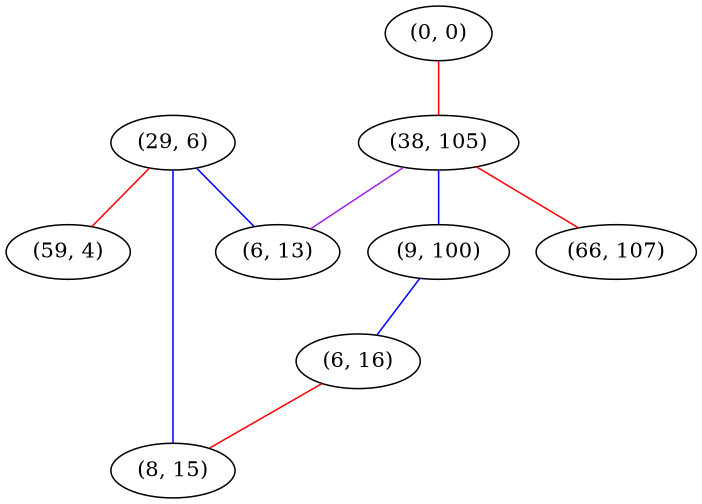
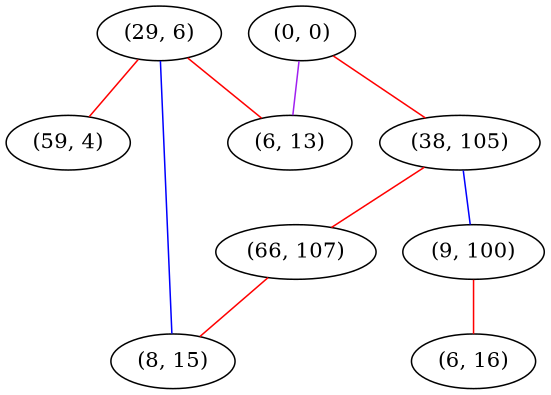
edge "(29, 6)" -- "(6, 13)": color blue -> red
edge "(38, 105)" -- "(6, 13)": now "(0, 0)" -- "(6, 13)"
edge "(9, 100)" -- "(6, 16)": color blue -> red
edge "(6, 16)" -- "(8, 15)": now "(66, 107)" -- "(8, 15)"
